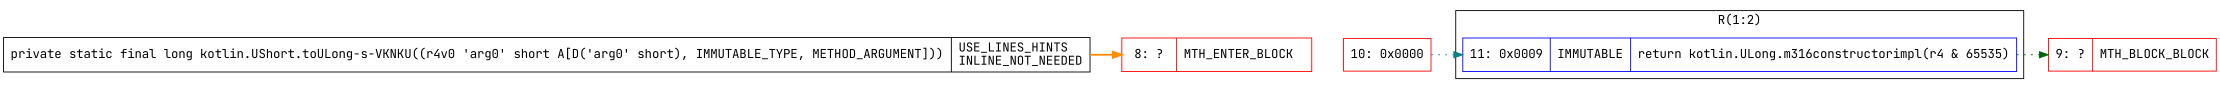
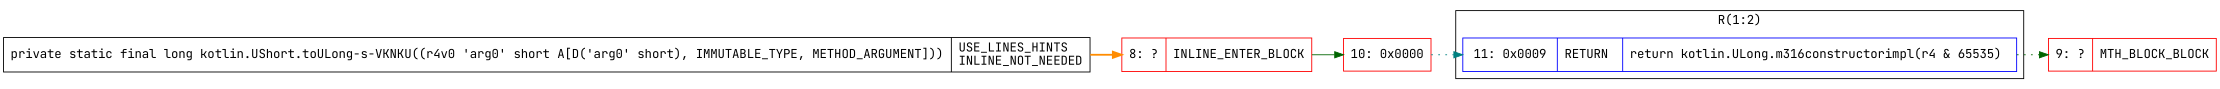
node "8: ?": text "MTH_ENTER_BLOCK" -> "INLINE_ENTER_BLOCK"
node "11: 0x0009": text "IMMUTABLE" -> "RETURN"
edge "8: ?" -> "10: 0x0000": added
